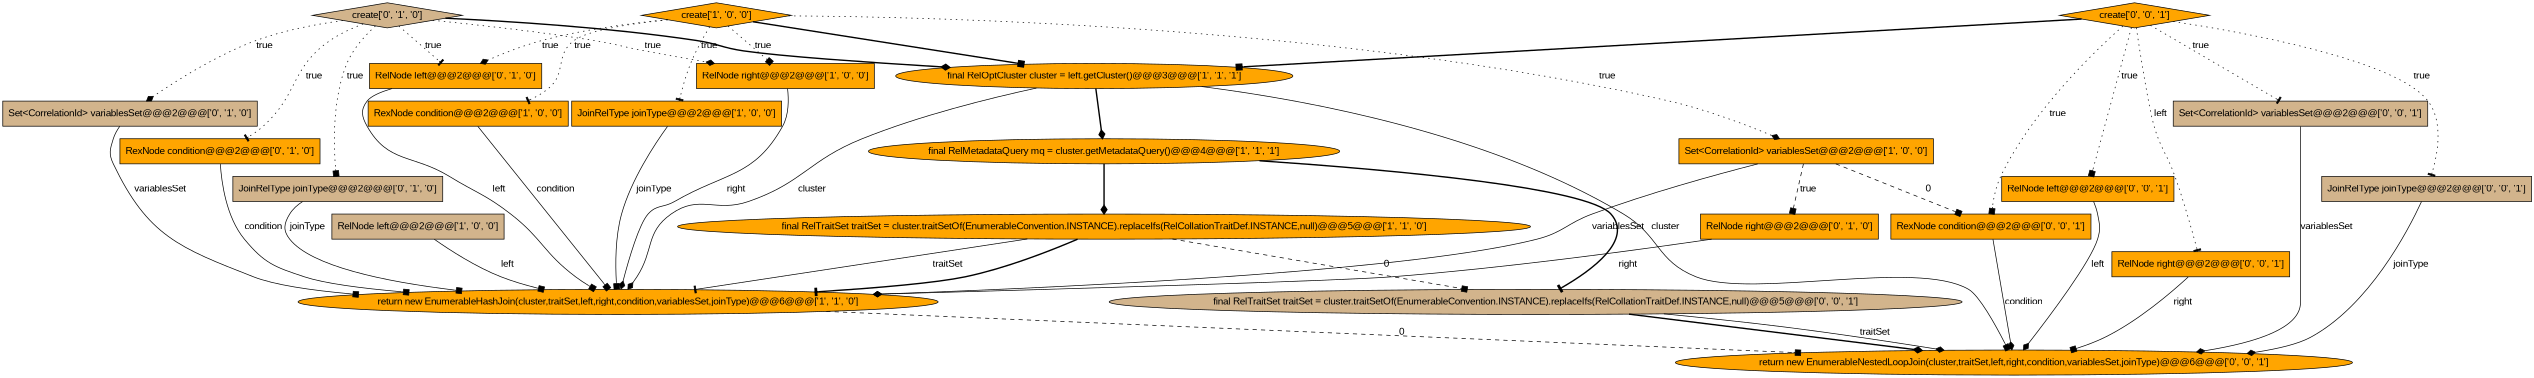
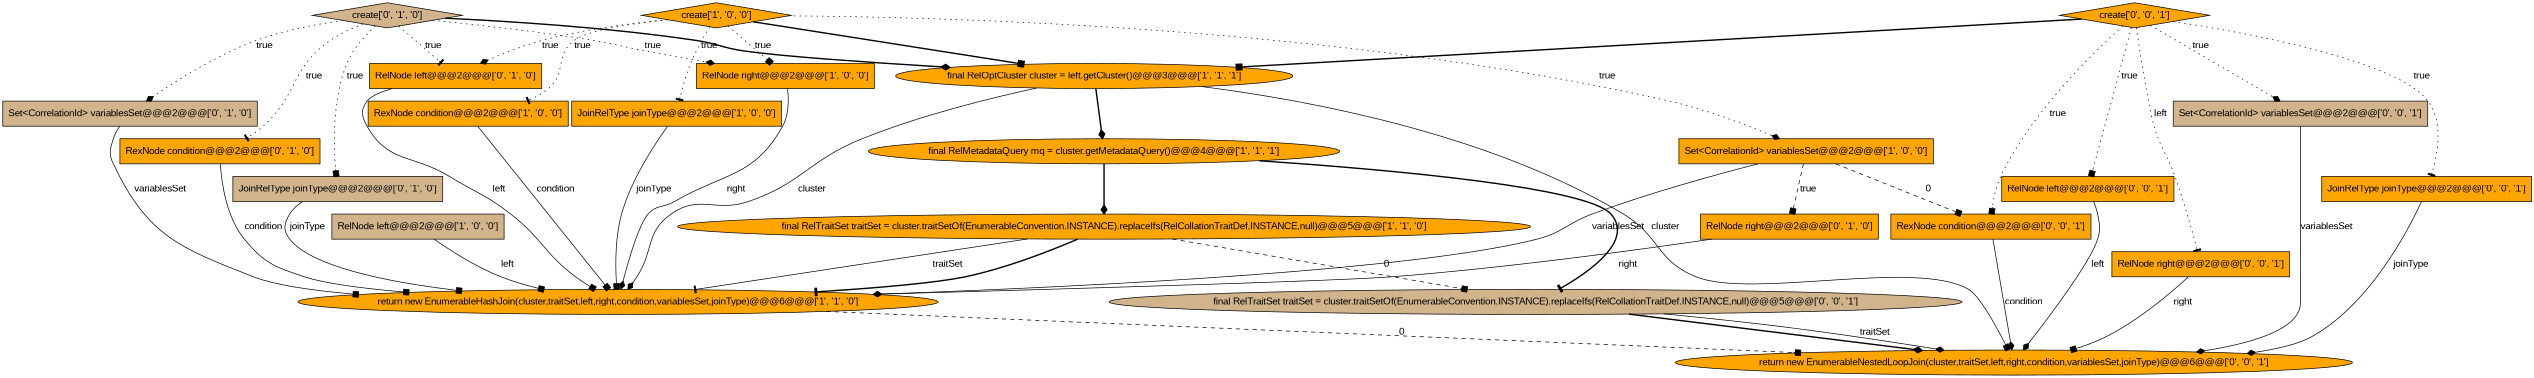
edge "create['0', '0', '1']" -> "Set<CorrelationId> variablesSet@@@2@@@['0', '0', '1']": arrowhead tee -> diamond
node "JoinRelType joinType@@@2@@@['0', '0', '1']": fillcolor tan -> orange
